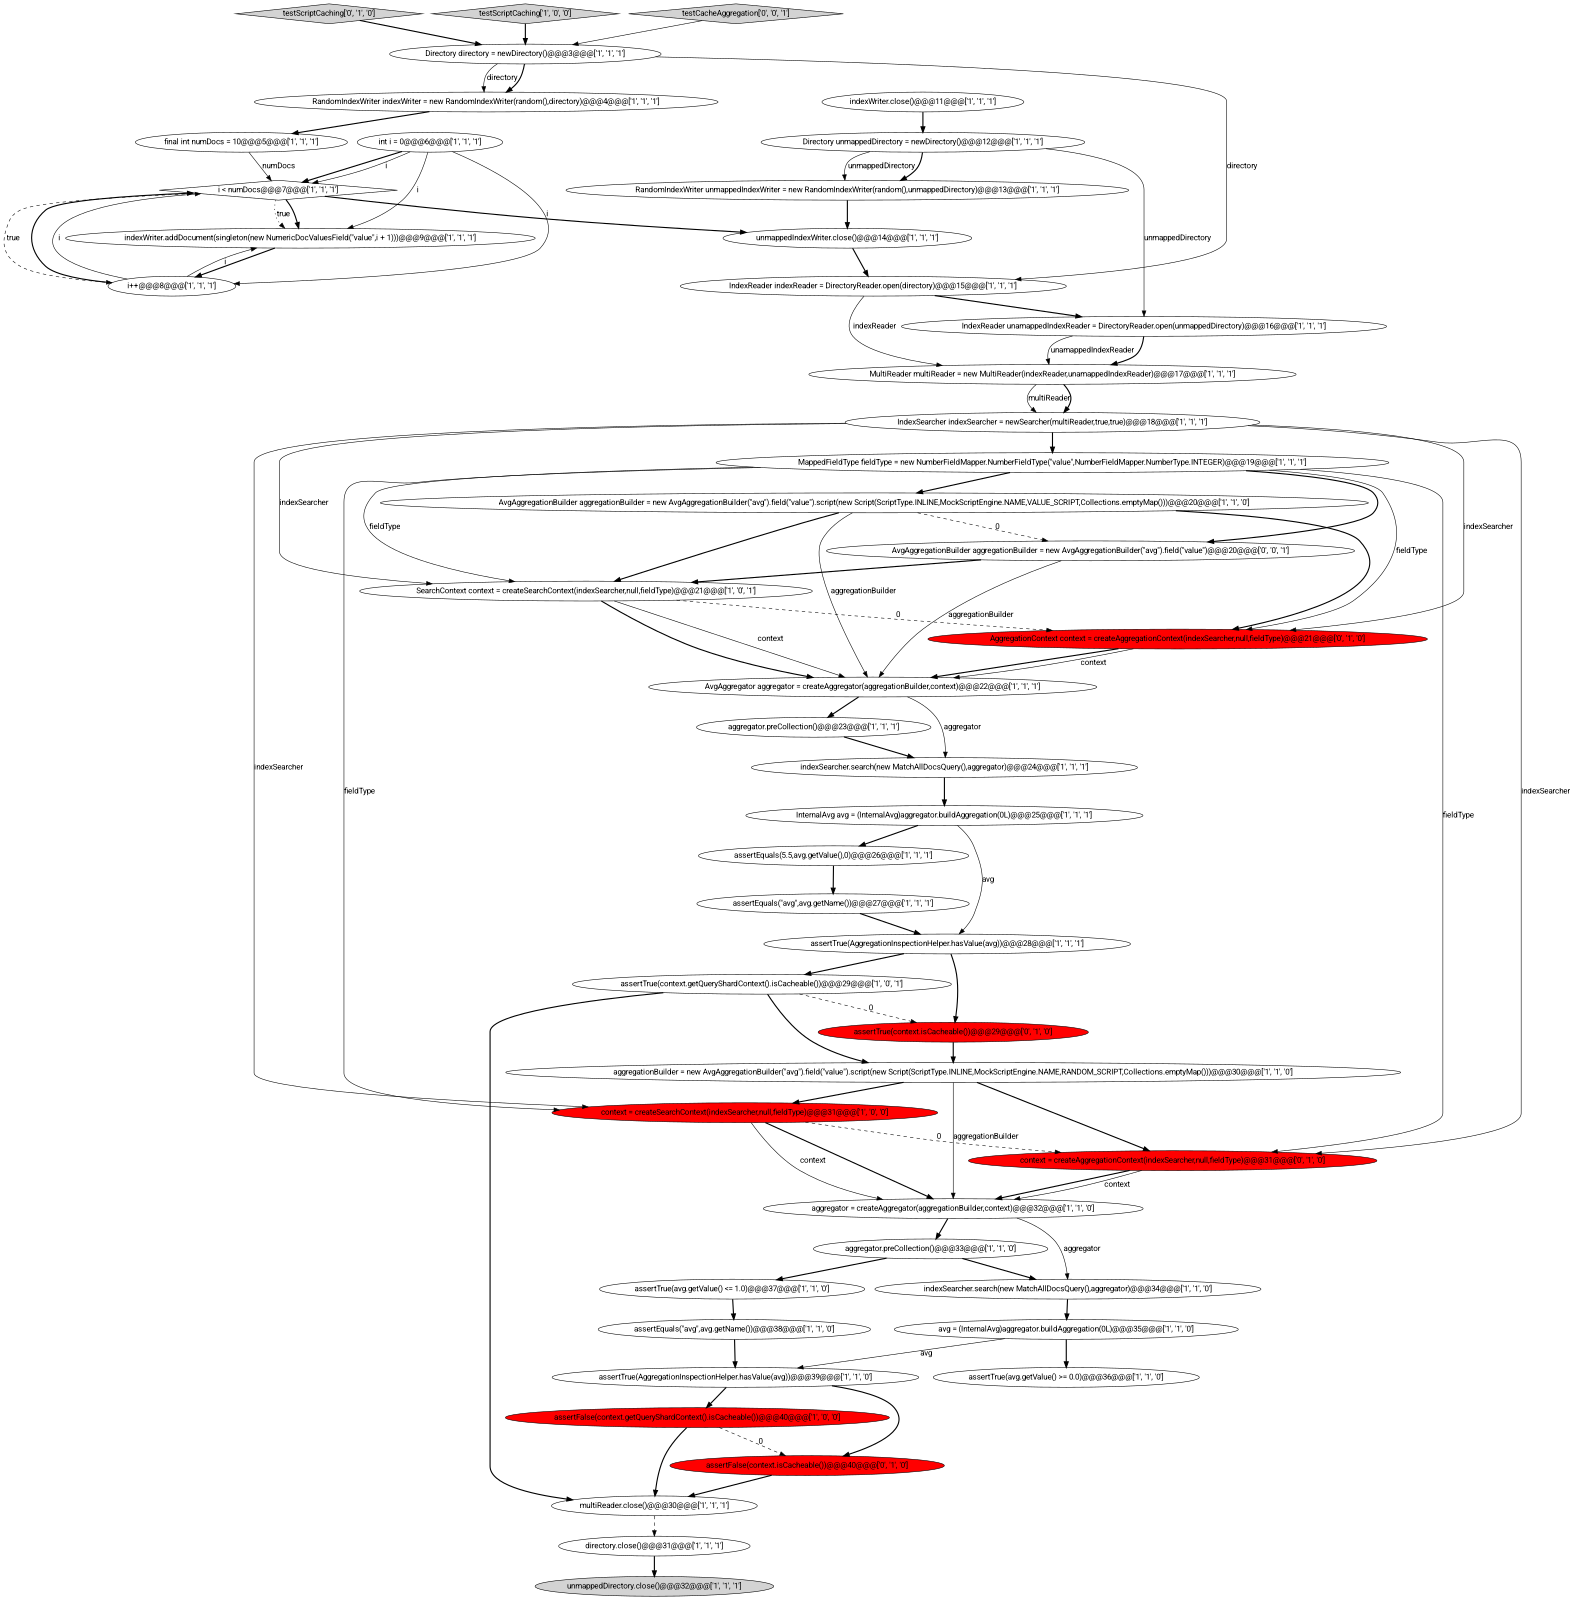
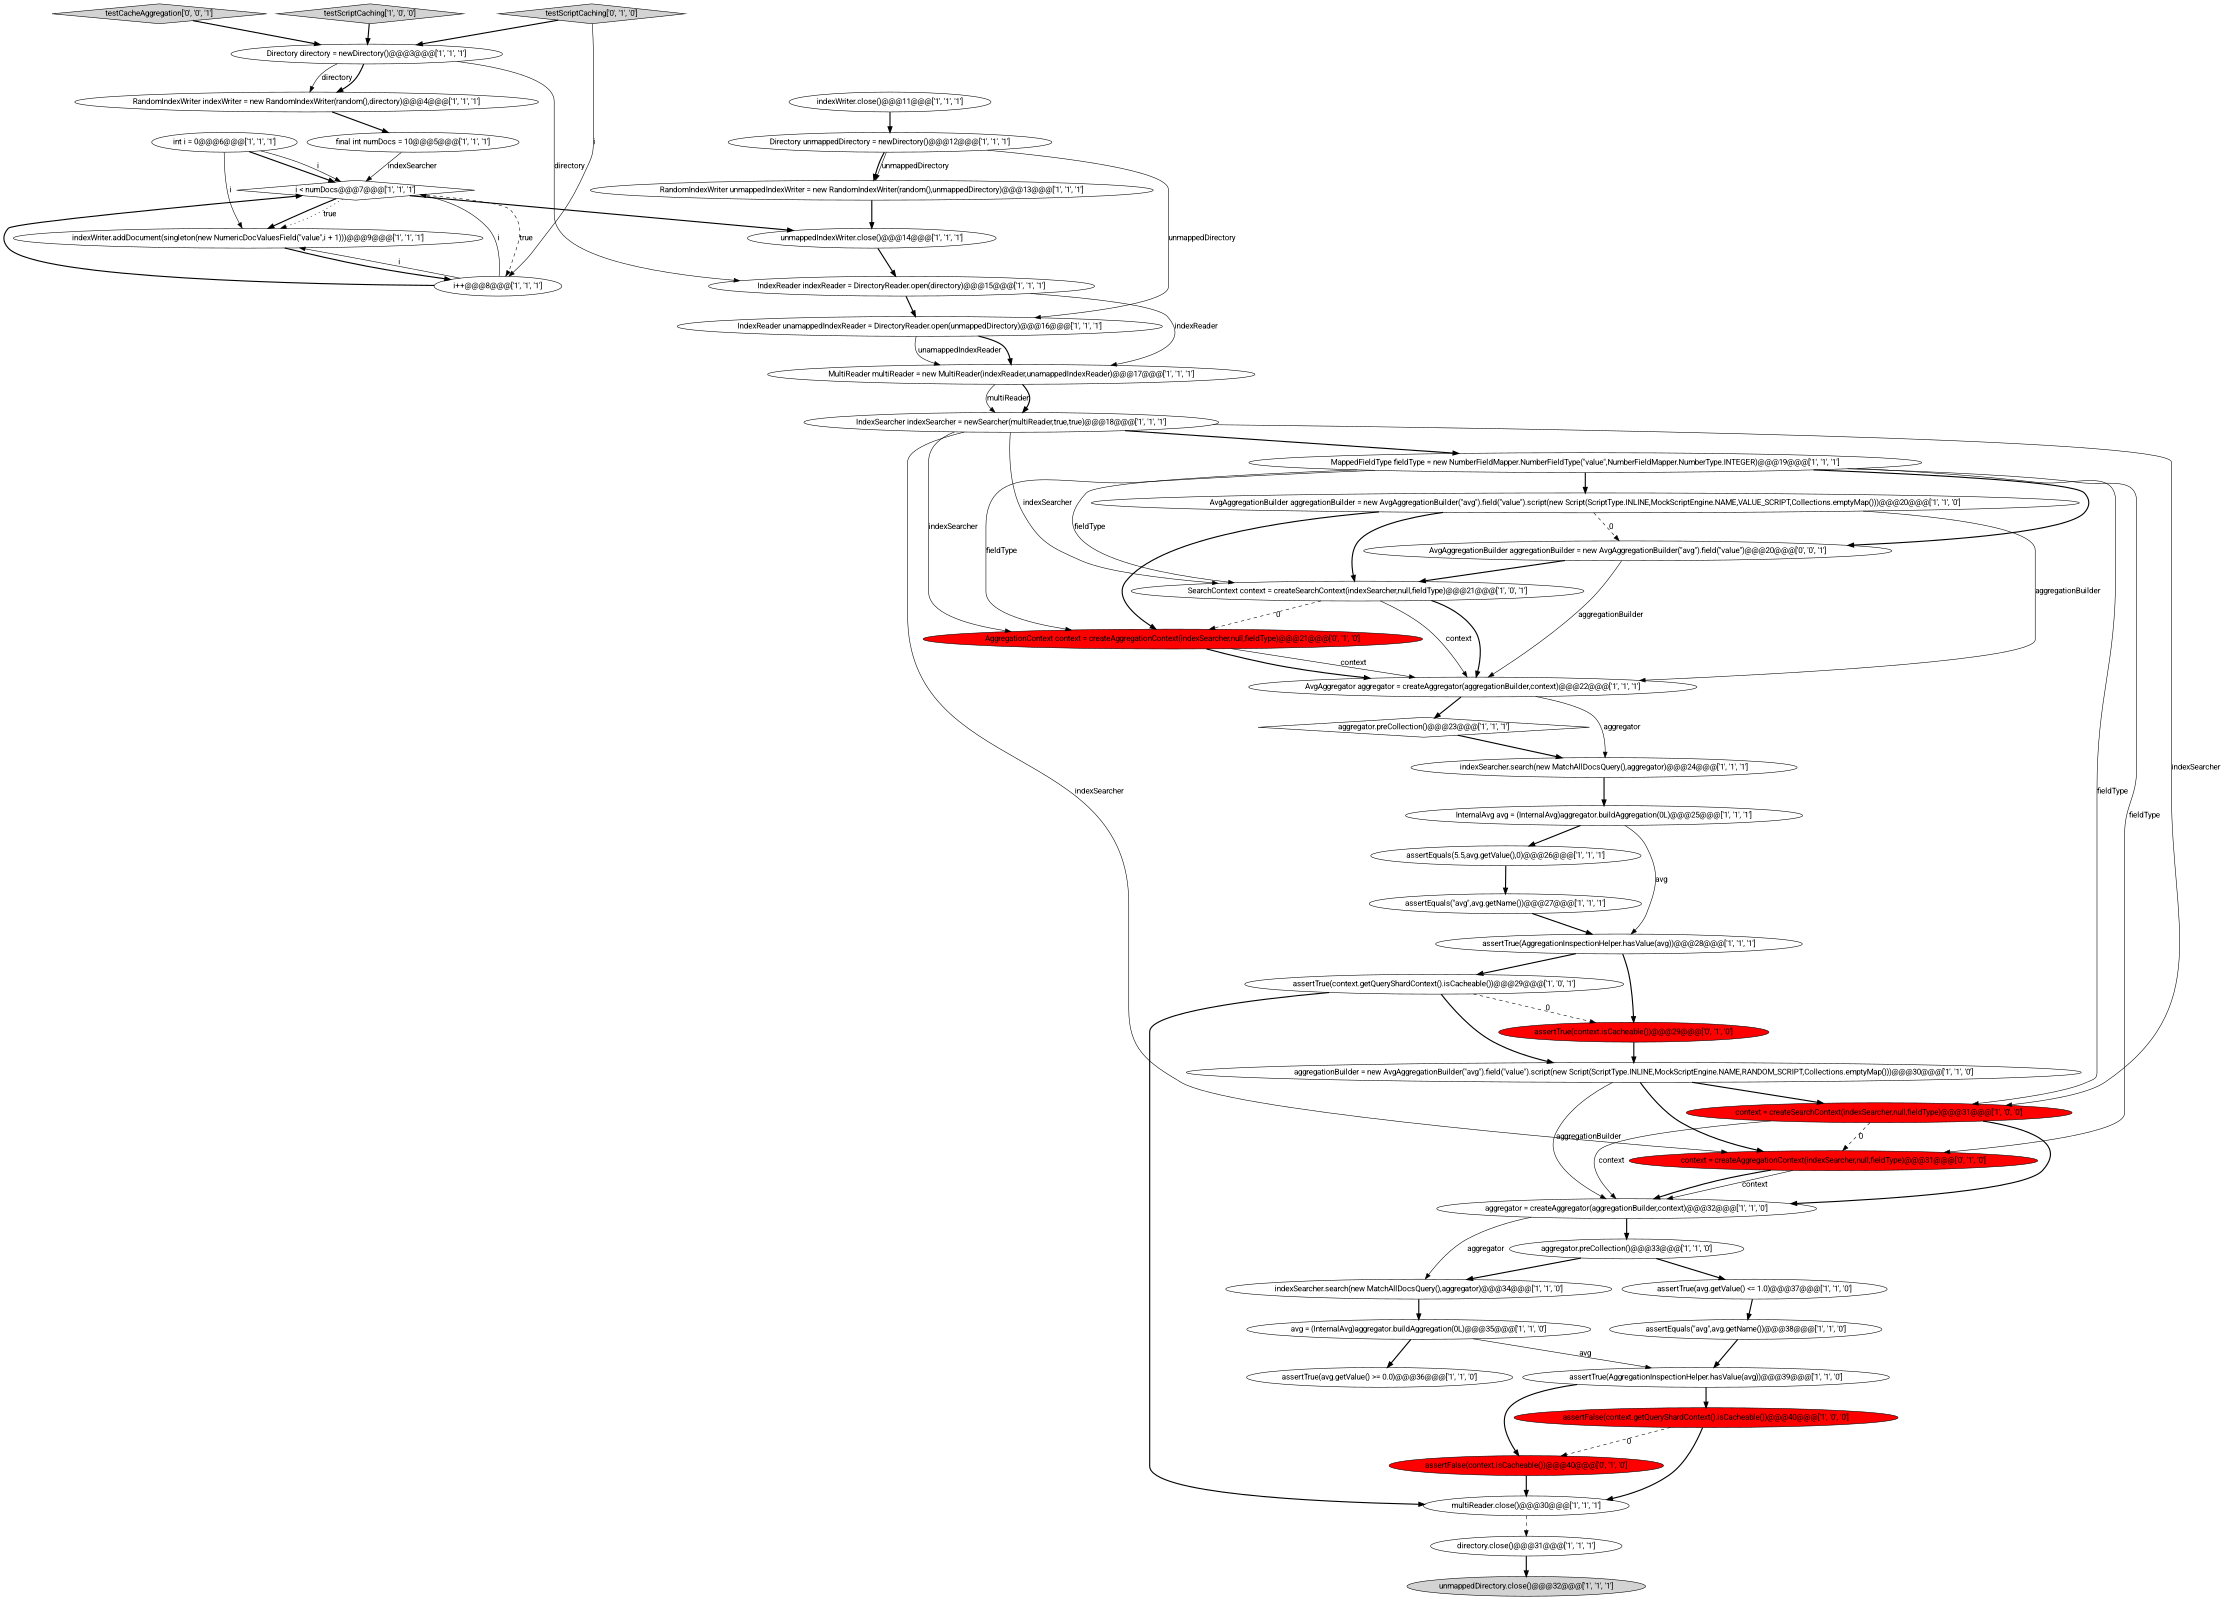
edge "testCacheAggregation['0', '0', '1']" -> "Directory directory = newDirectory()@@@3@@@['1', '1', '1']": style solid -> bold
edge "final int numDocs = 10@@@5@@@['1', '1', '1']" -> "i < numDocs@@@7@@@['1', '1', '1']": label "numDocs" -> "indexSearcher"
edge "int i = 0@@@6@@@['1', '1', '1']" -> "i++@@@8@@@['1', '1', '1']": now "testScriptCaching['0', '1', '0']" -> "i++@@@8@@@['1', '1', '1']"
node "aggregator.preCollection()@@@23@@@['1', '1', '1']": shape ellipse -> diamond
